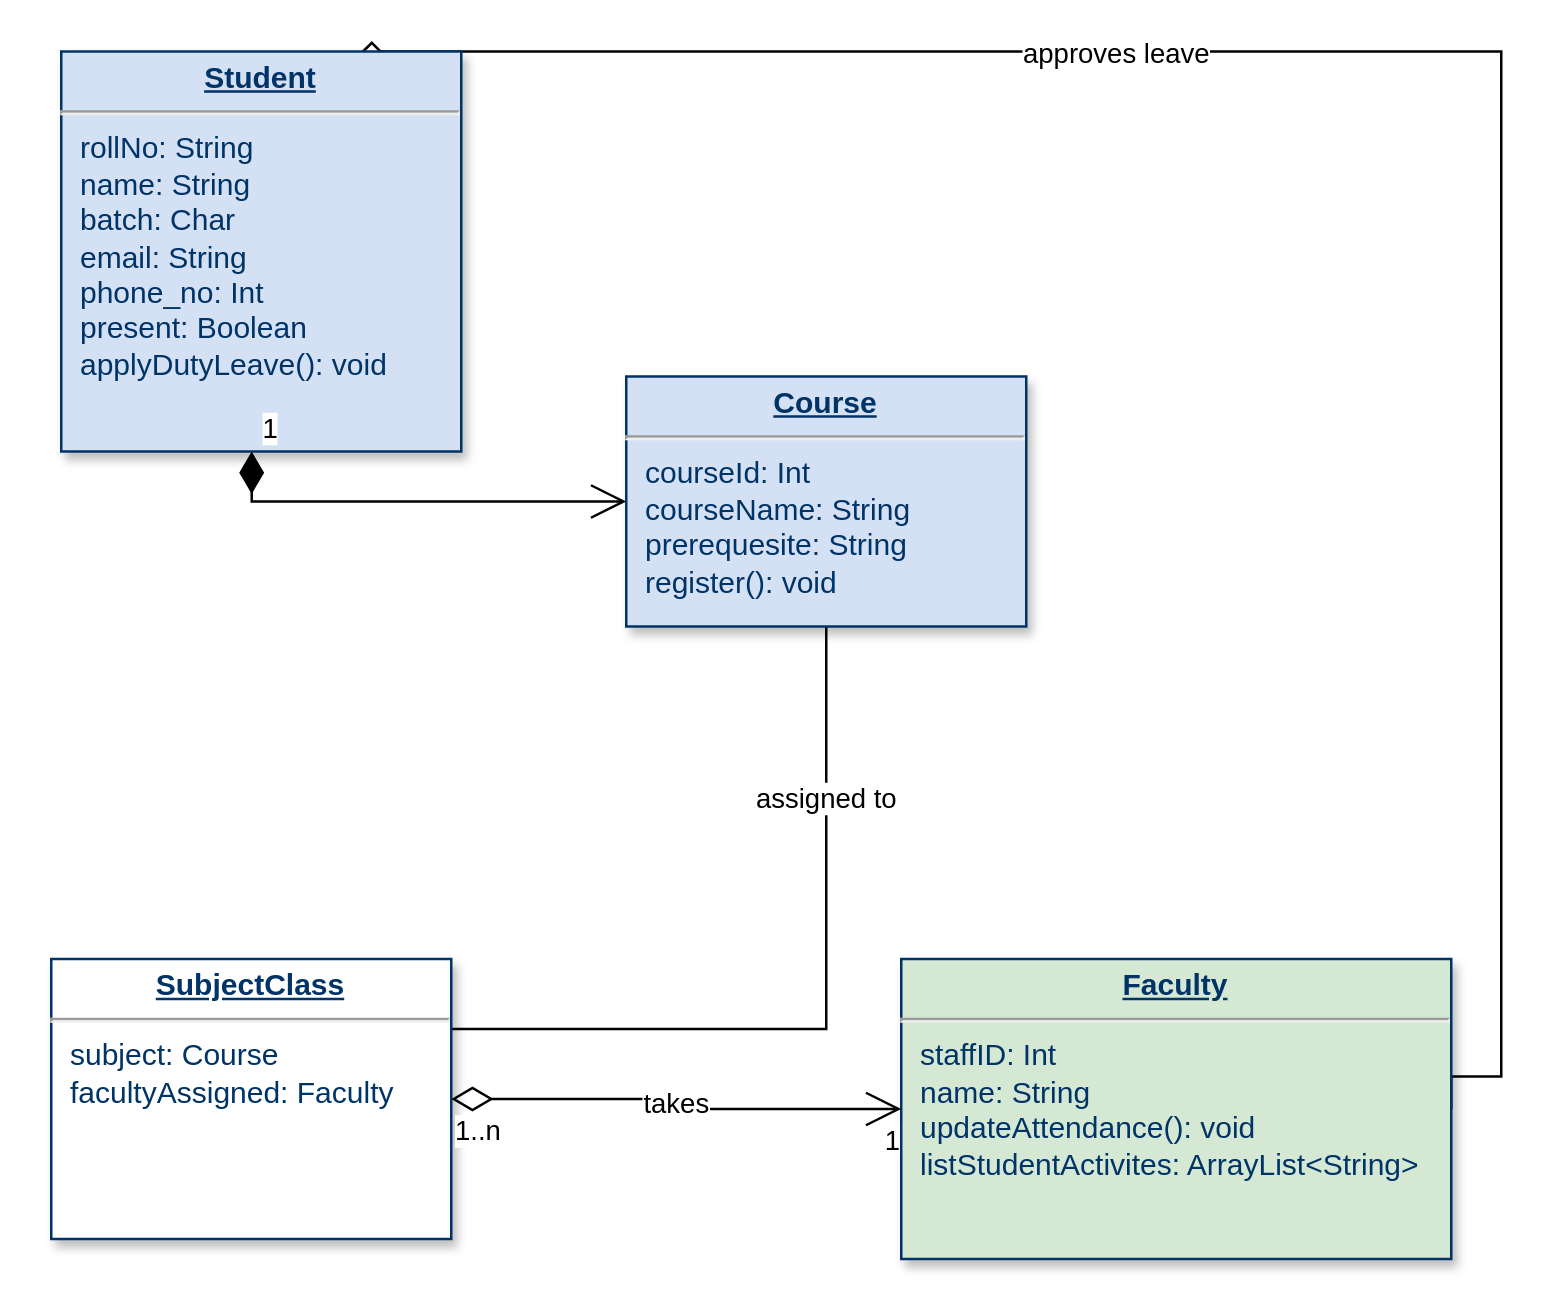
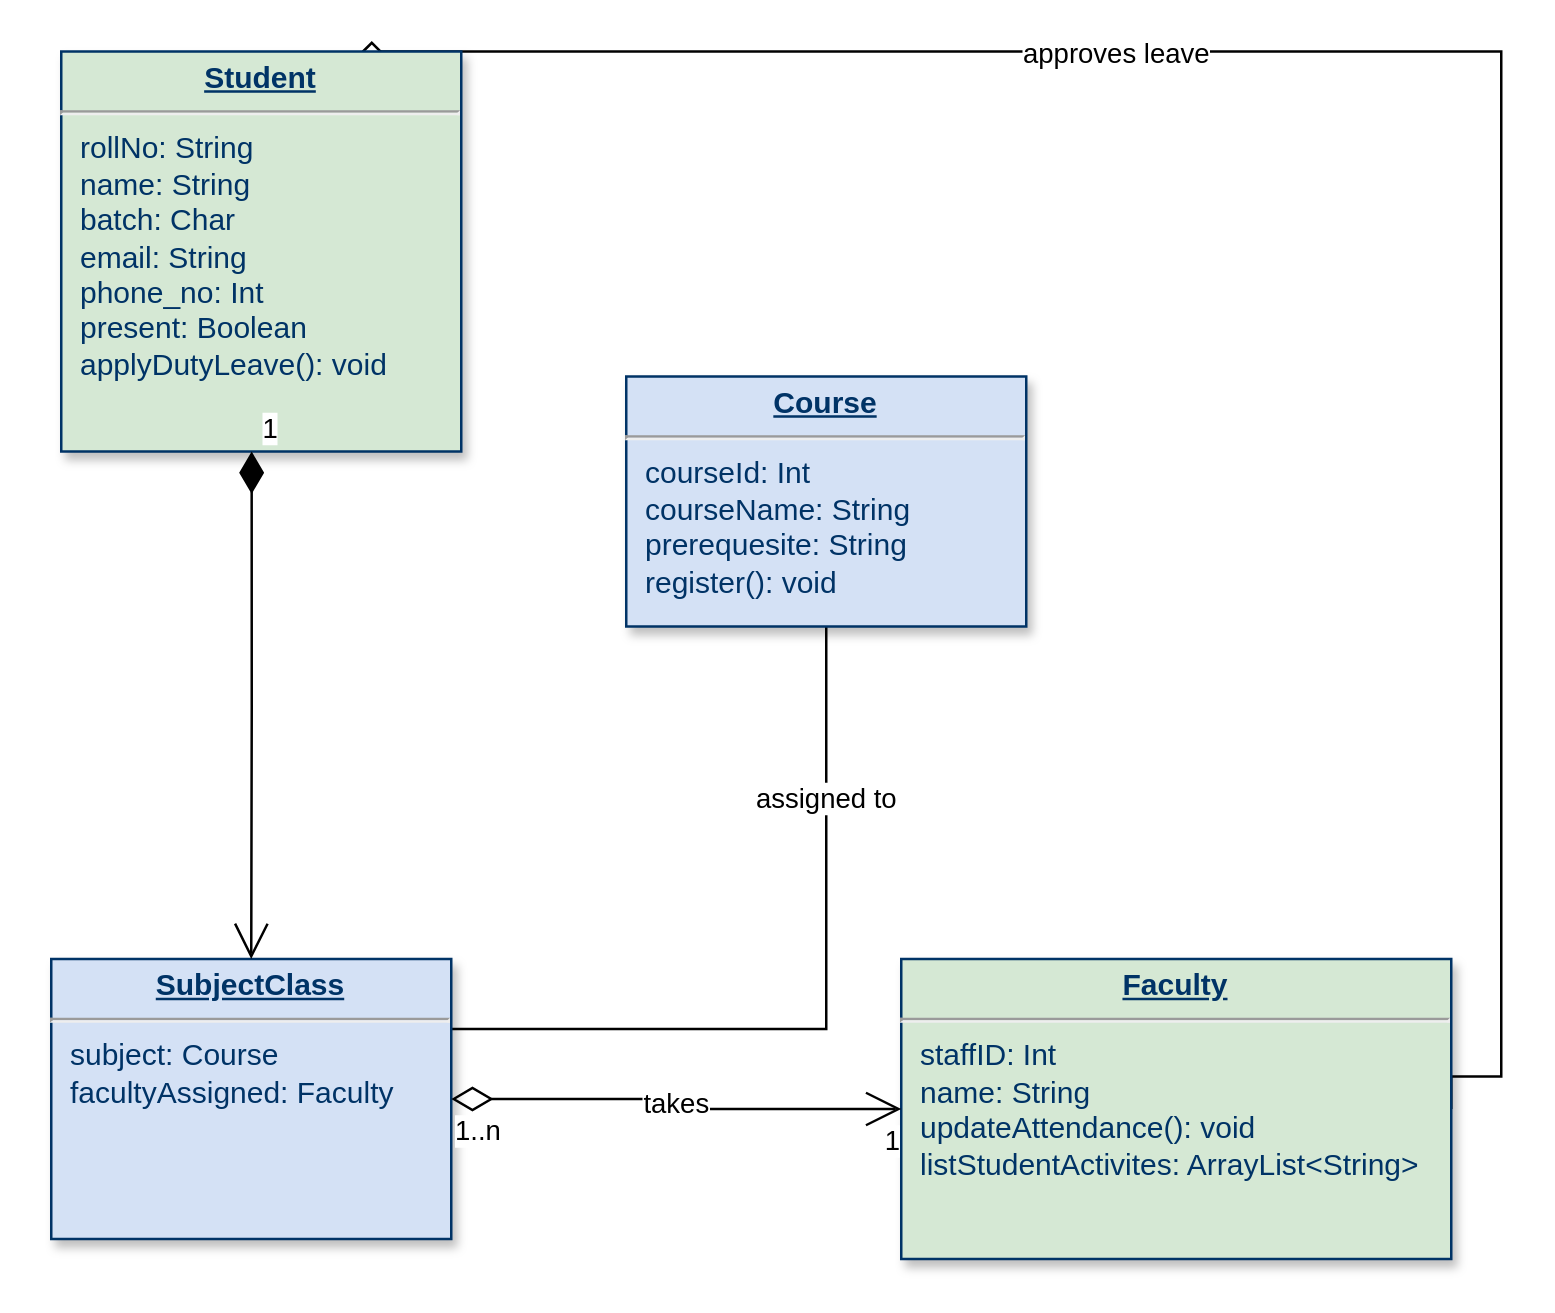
node "Student rollNo: String name: String batch: Char email: String phone_no: Int present: Boolean applyDutyLeave(): void": fillcolor #d4e1f5 -> #d5e8d4
edge "Student rollNo: String name: String batch: Char email: String phone_no: Int present: Boolean applyDutyLeave(): void" -- "Course courseId: Int courseName: String prerequesite: String register(): void": now "Student rollNo: String name: String batch: Char email: String phone_no: Int present: Boolean applyDutyLeave(): void" -- "SubjectClass subject: Course facultyAssigned: Faculty"
node "SubjectClass subject: Course facultyAssigned: Faculty": fillcolor #ffffff -> #d4e1f5
